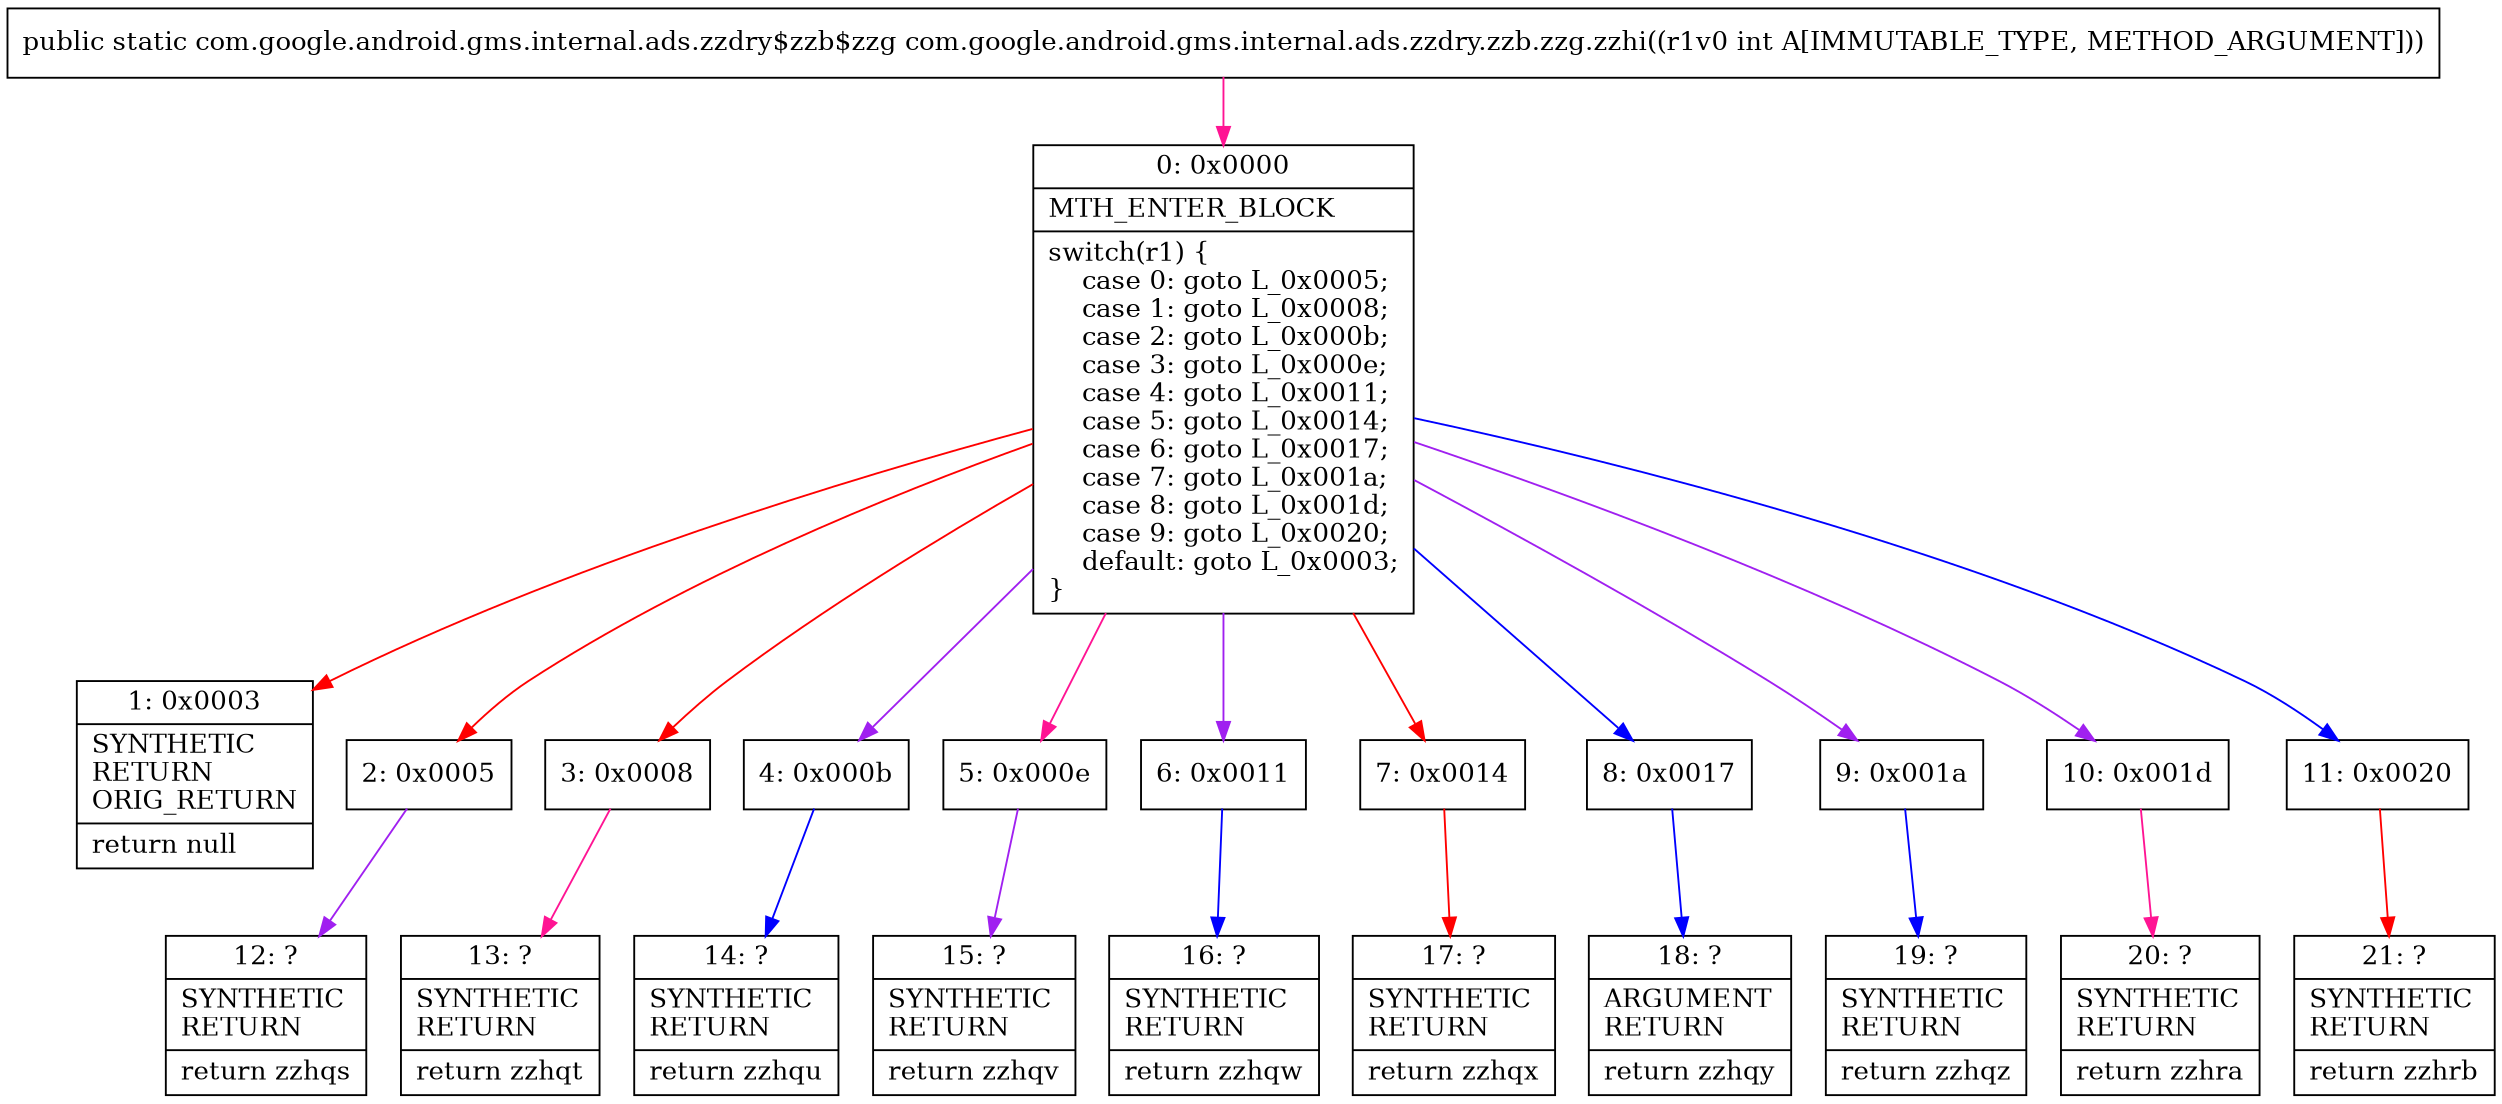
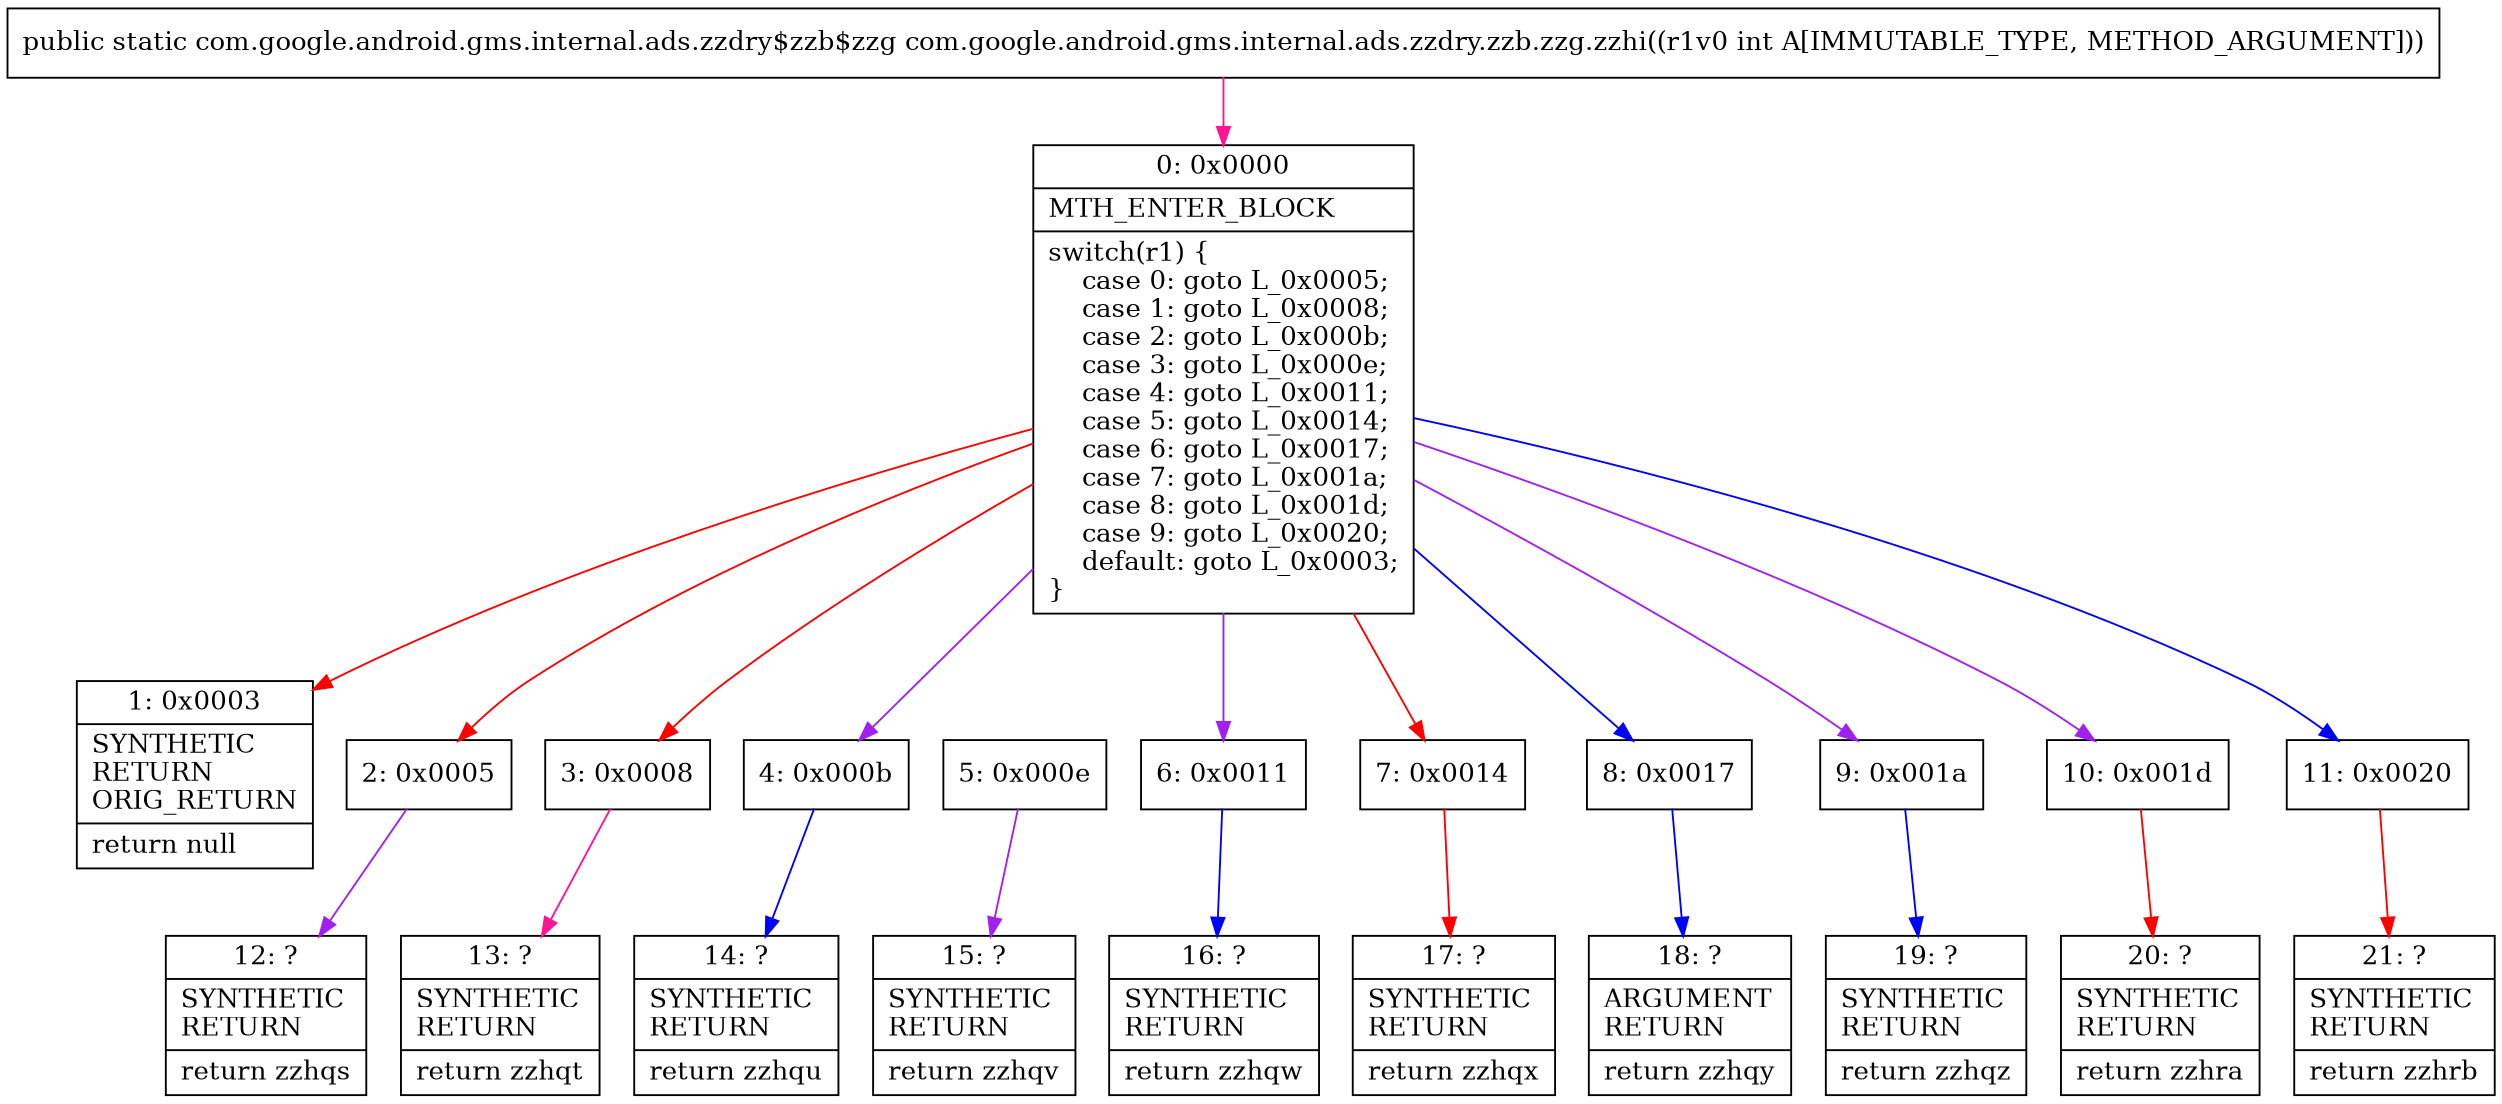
edge "0: 0x0000" -> "5: 0x000e": removed
edge "10: 0x001d" -> "20: ?": color deeppink -> red
